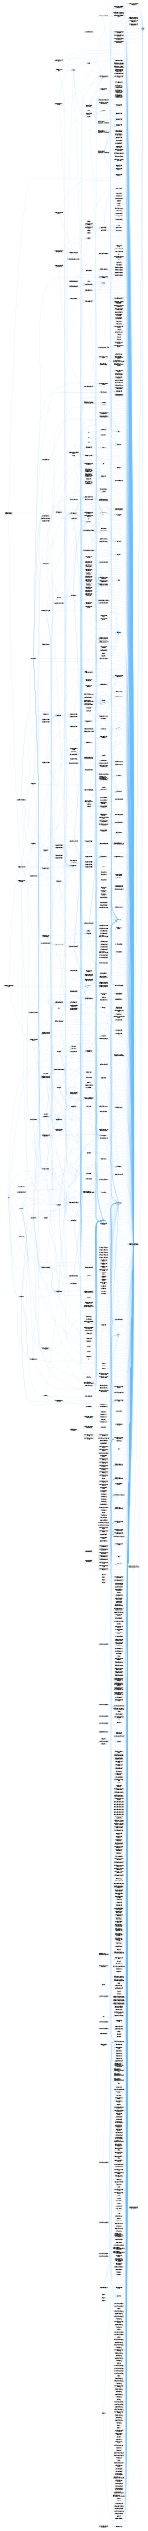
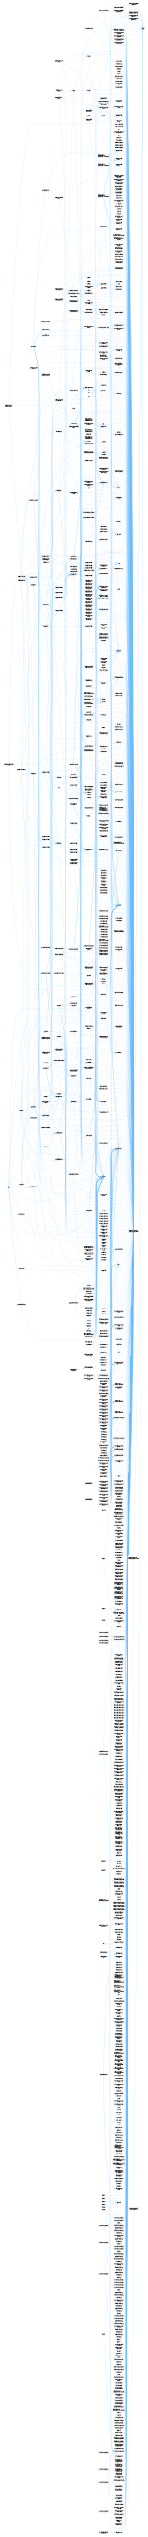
node "Adapt_semiInfinitLower ::integrate": removed
node "states P_REG2_Matsubara_PHS": label "states P_REG2_Matsubara_PHS" -> "correctionFunctionBubble P_REG2_Matsubara_PHS"
